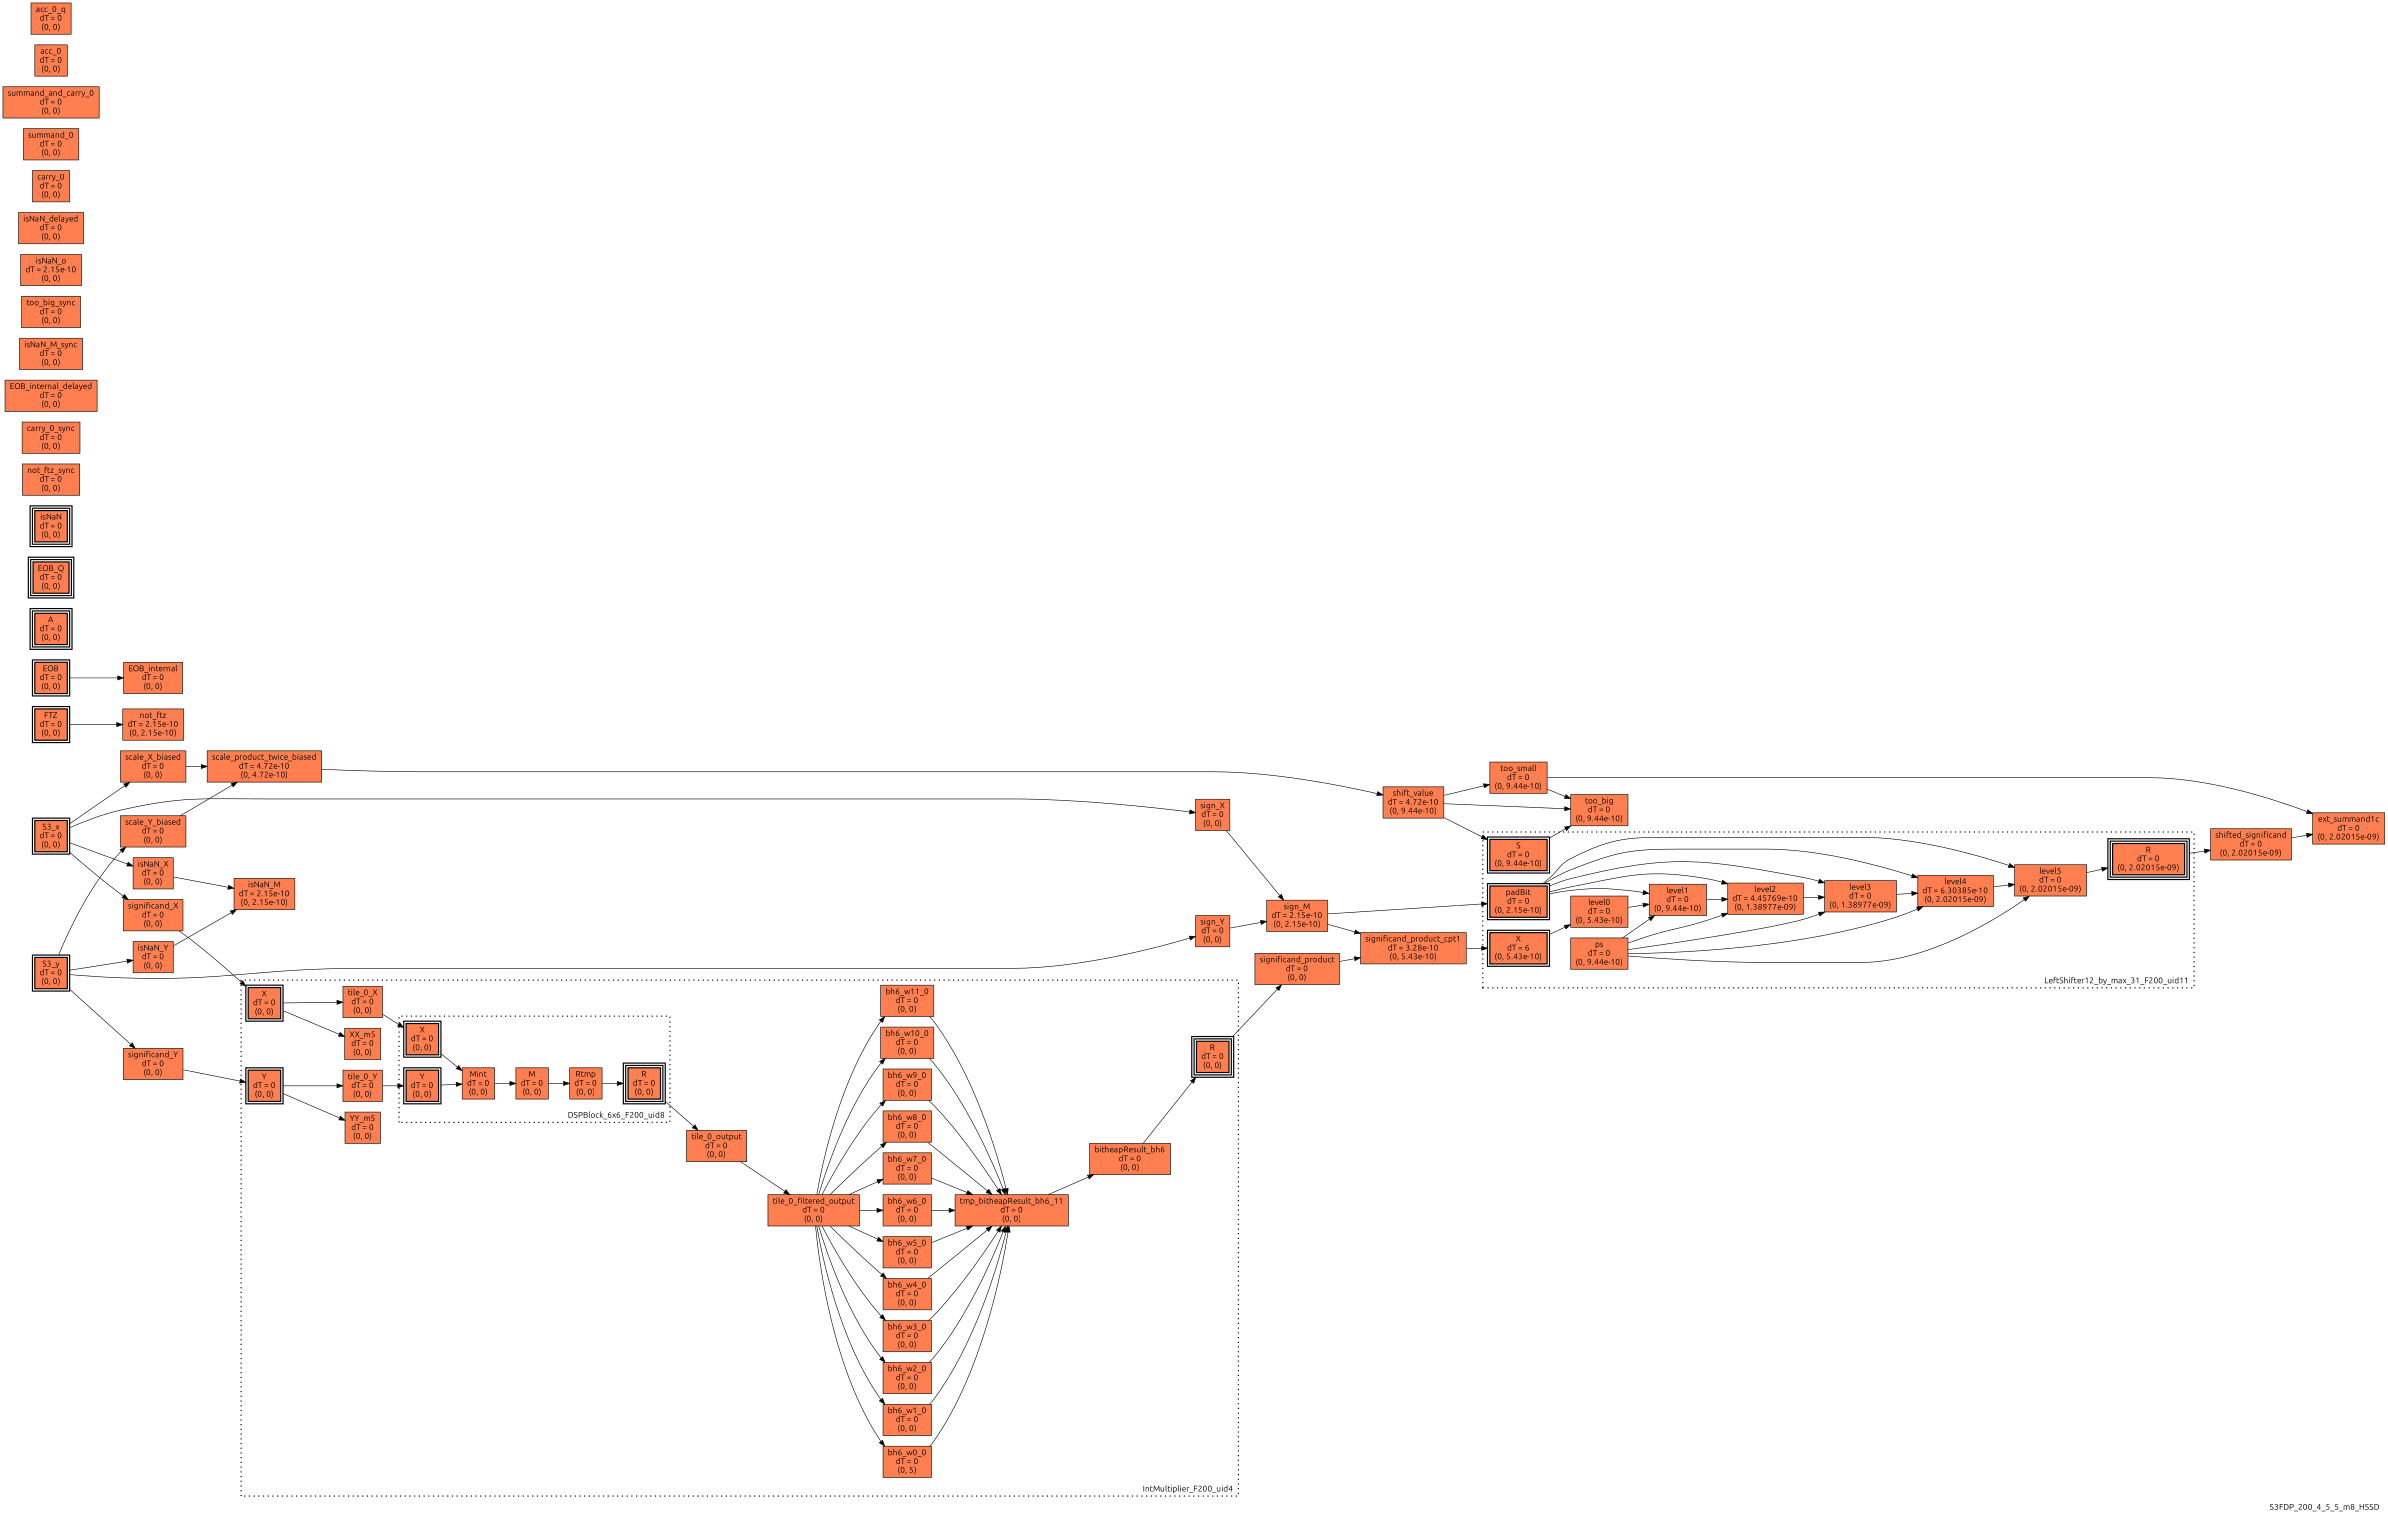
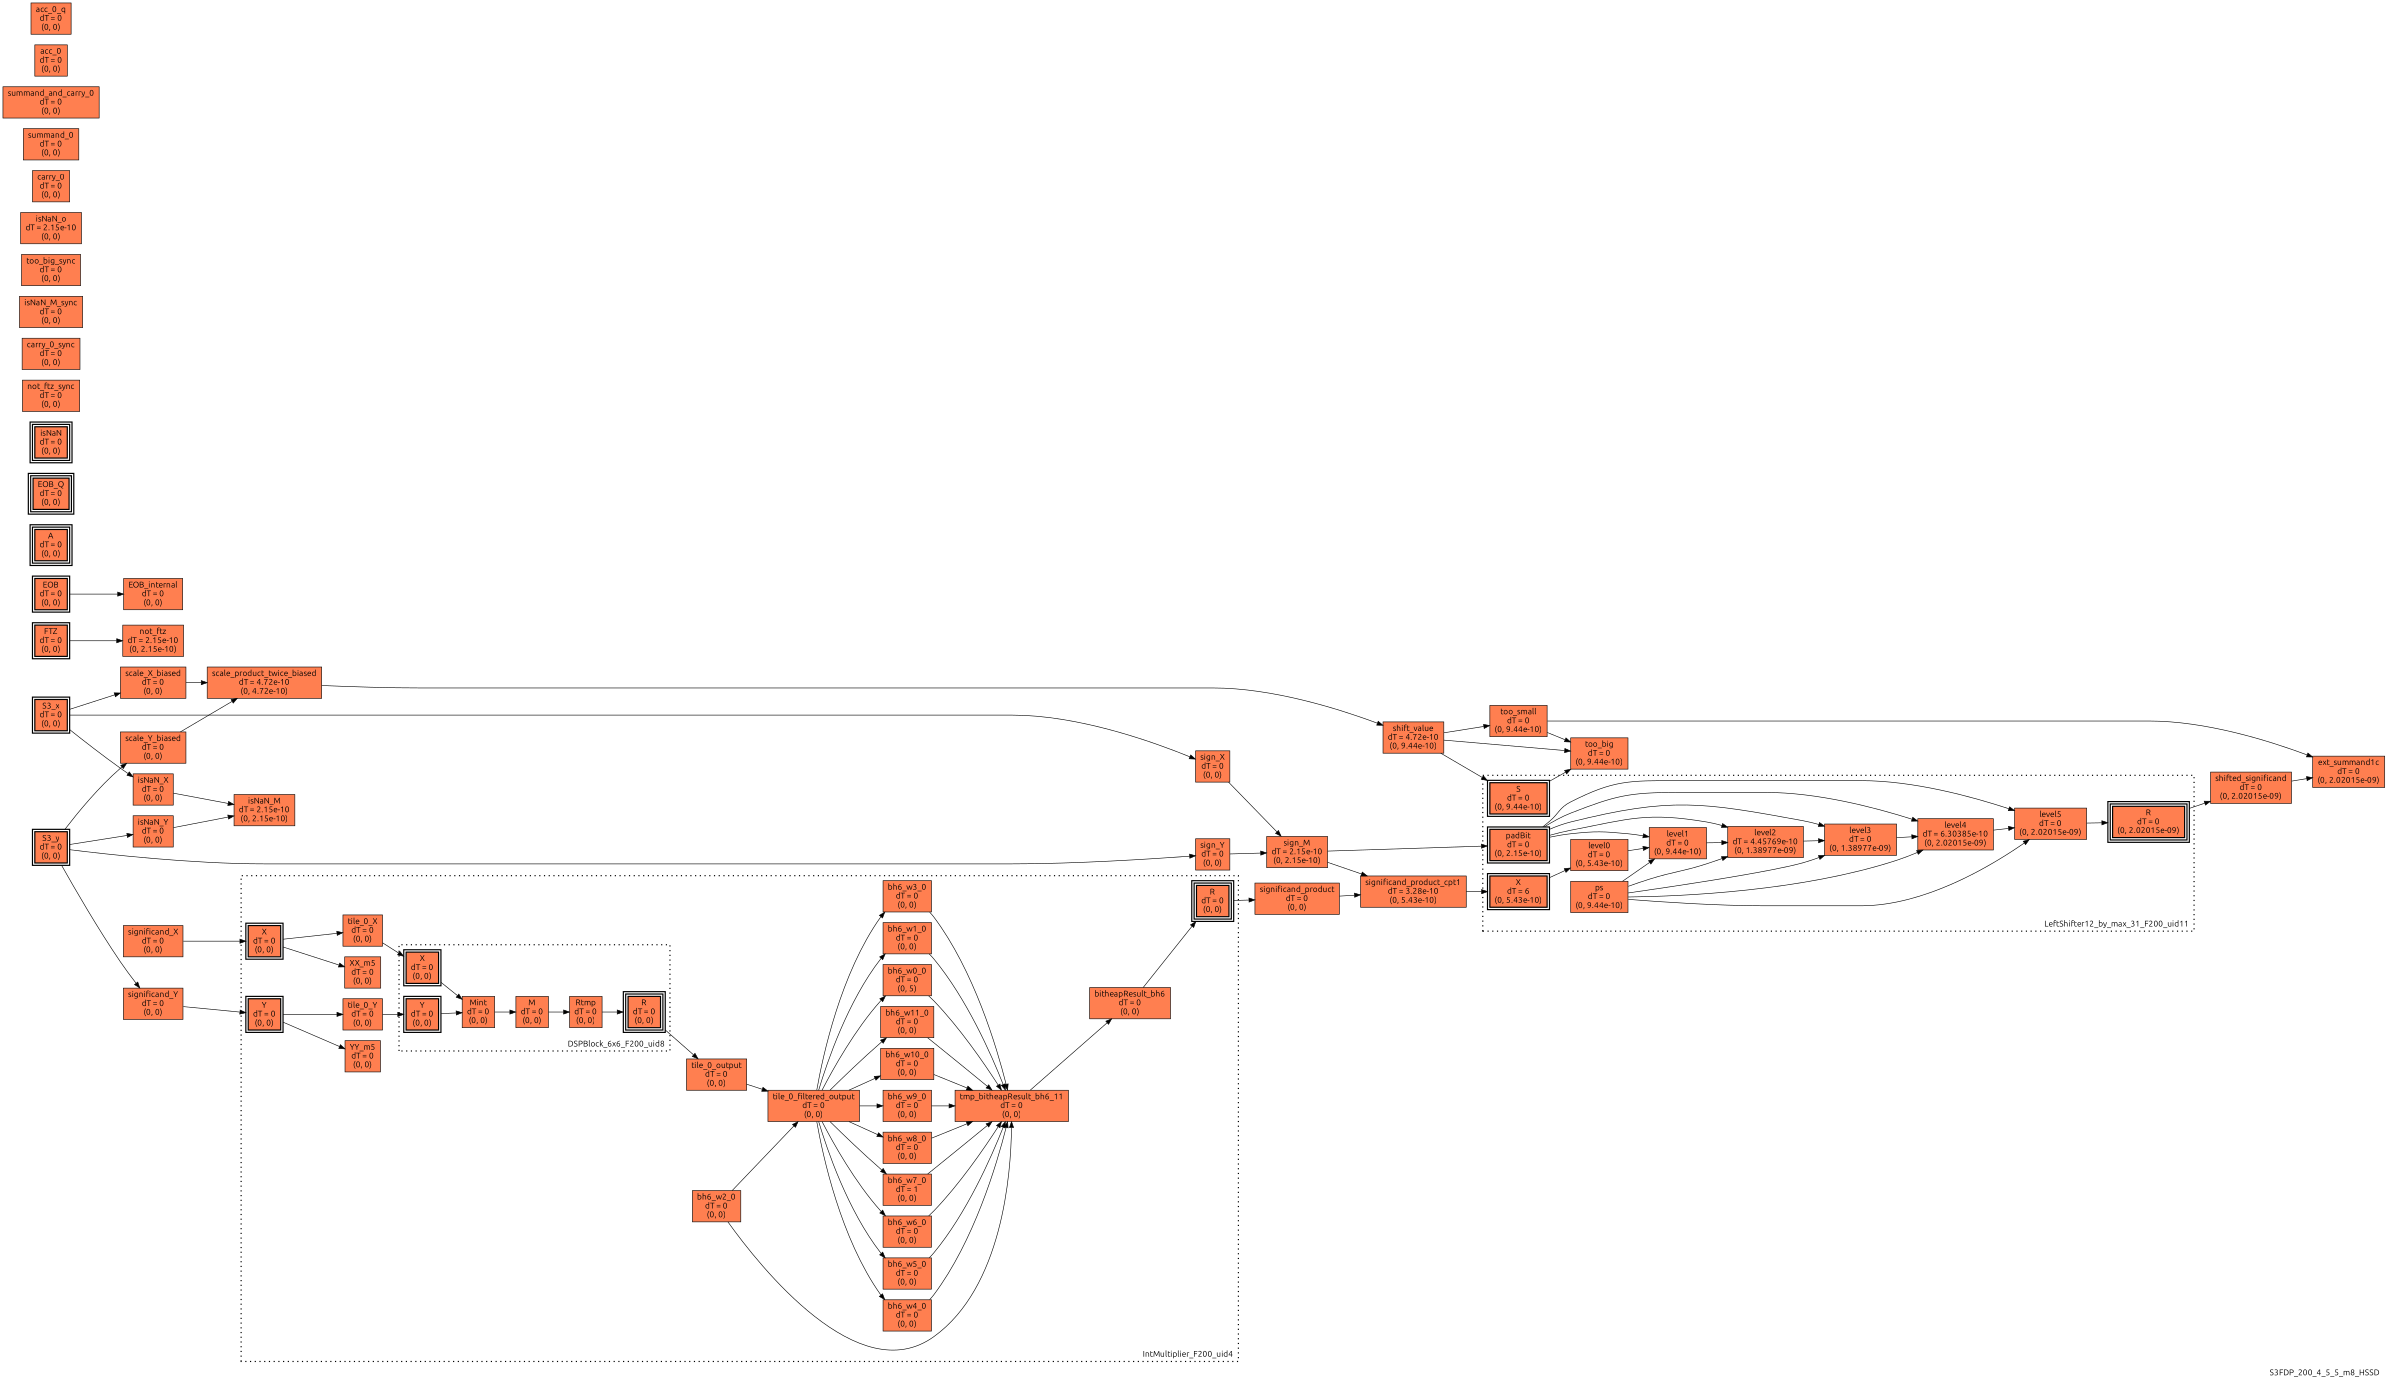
node "isNaN_delayed dT = 0 (0, 0)": removed
node "EOB_internal_delayed dT = 0 (0, 0)": removed
edge "S3_x dT = 0 (0, 0)" -> "significand_X dT = 0 (0, 0)": removed
node "bh6_w7_0 dT = 0 (0, 0)": label "bh6_w7_0 dT = 0 (0, 0)" -> "bh6_w7_0 dT = 1 (0, 0)"
edge "tile_0_filtered_output dT = 0 (0, 0)" -> "bh6_w2_0 dT = 0 (0, 0)": reversed
